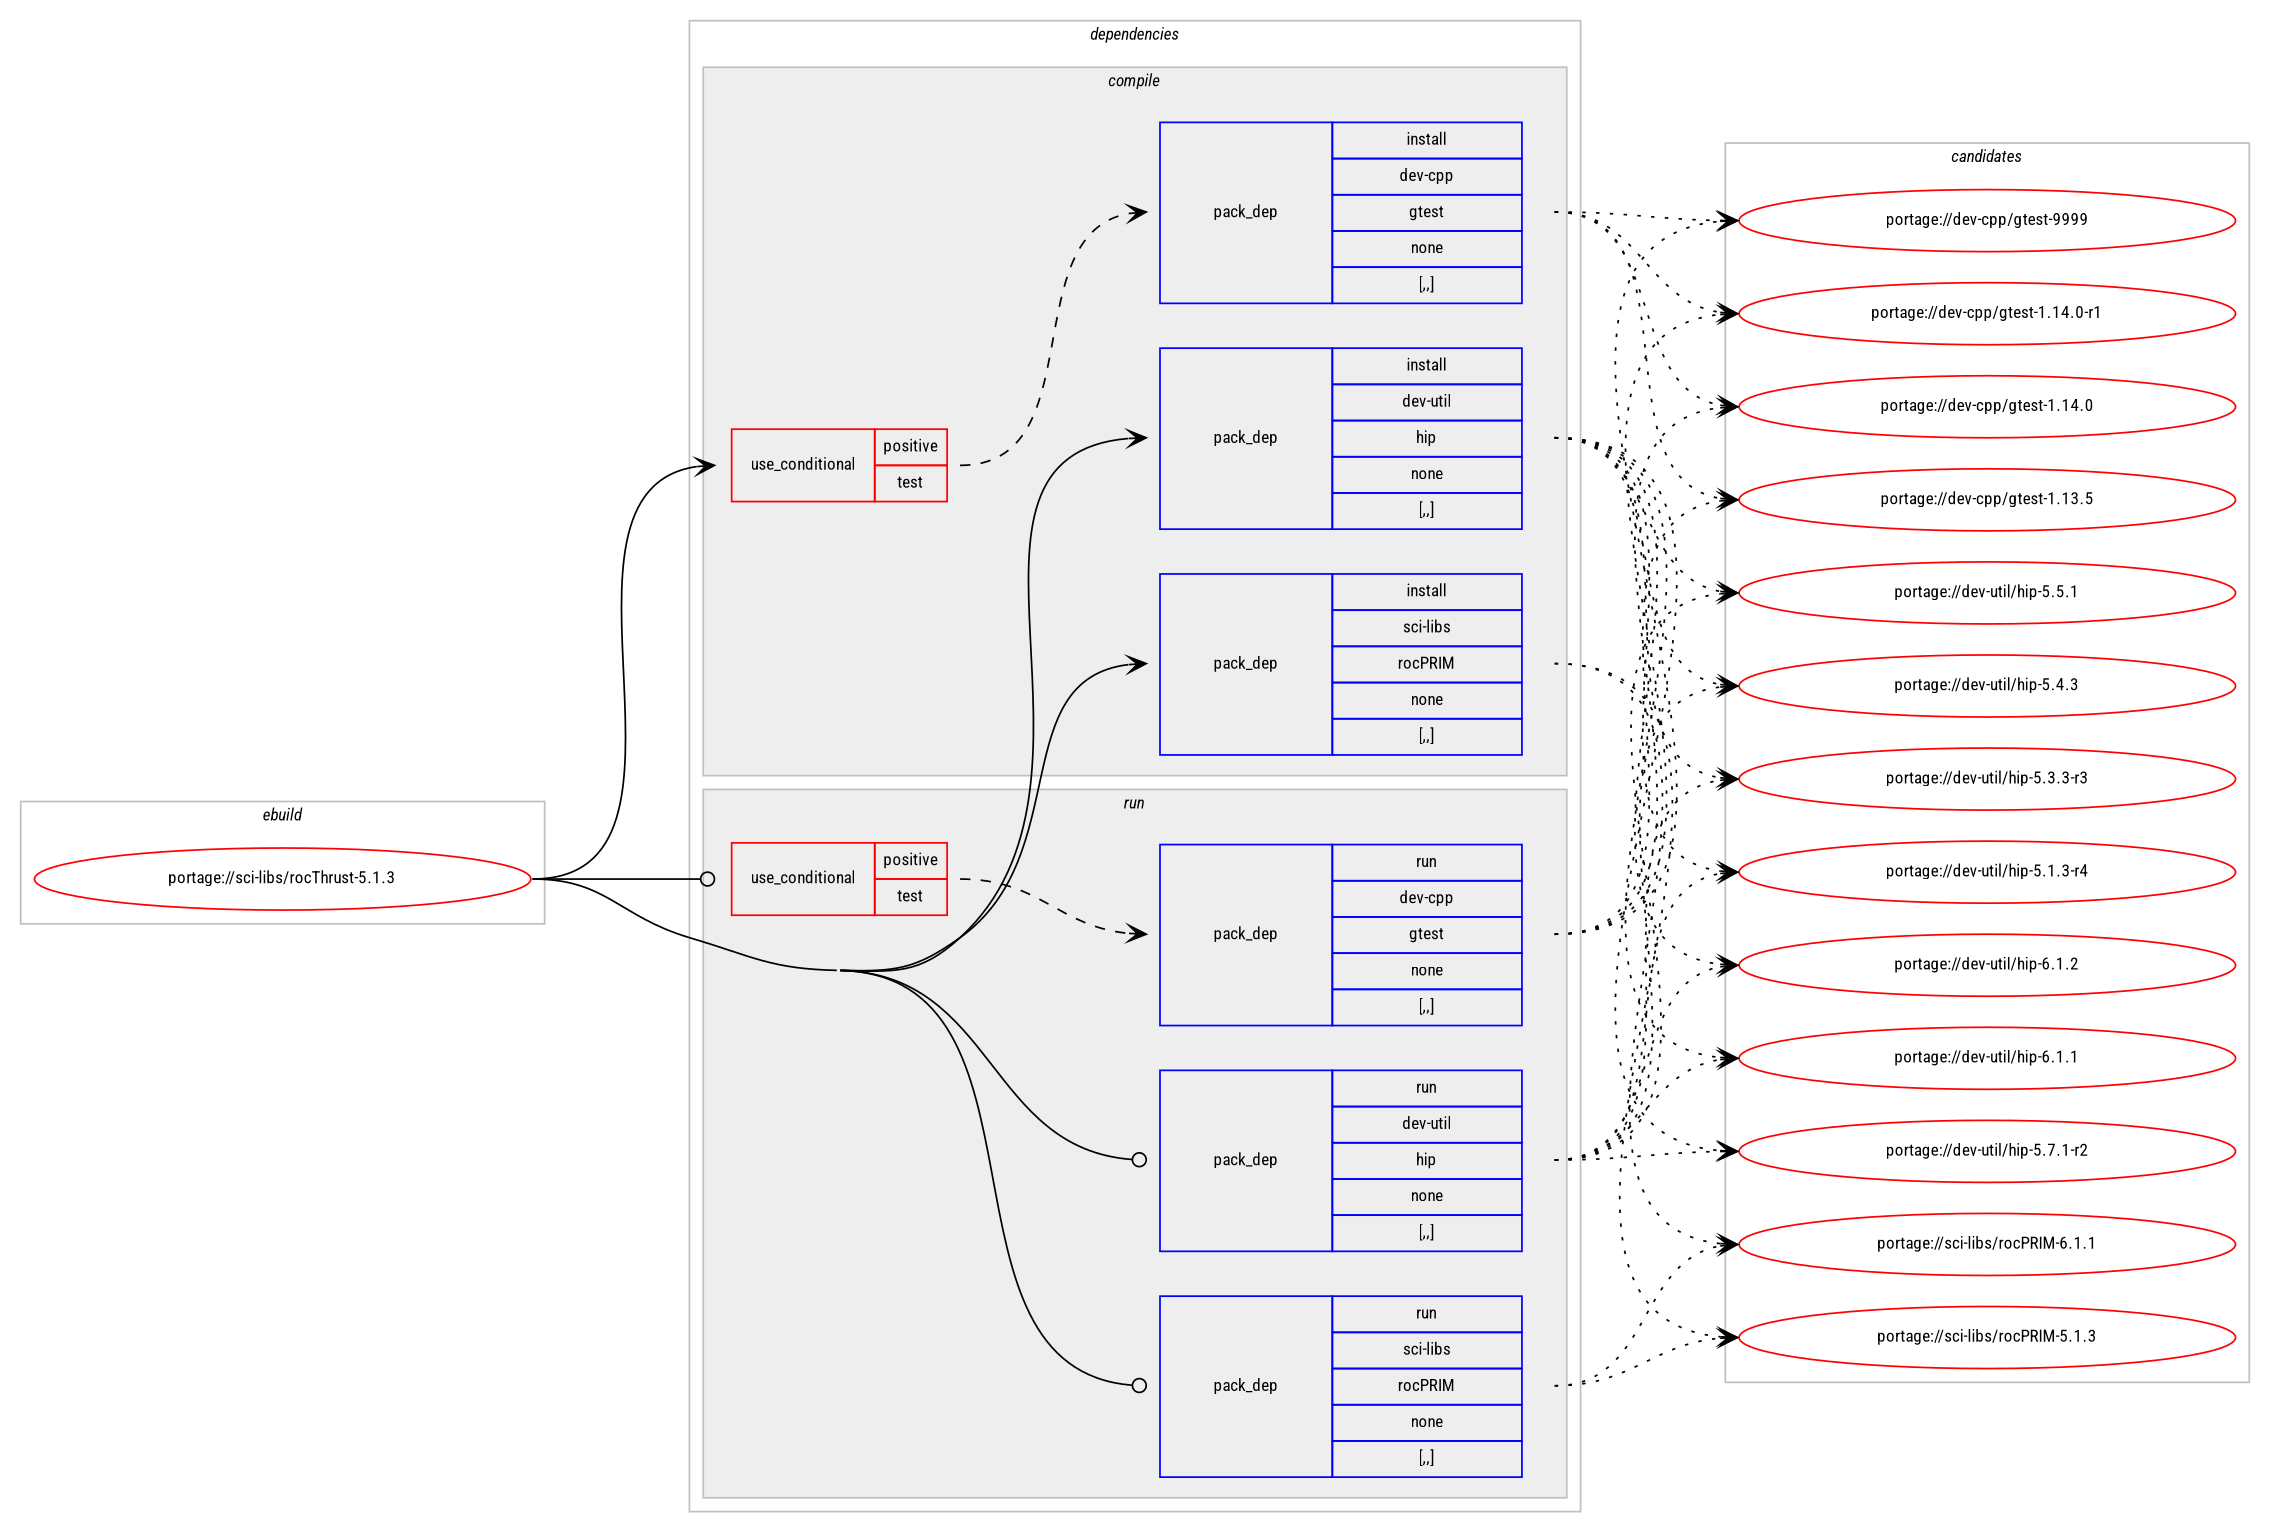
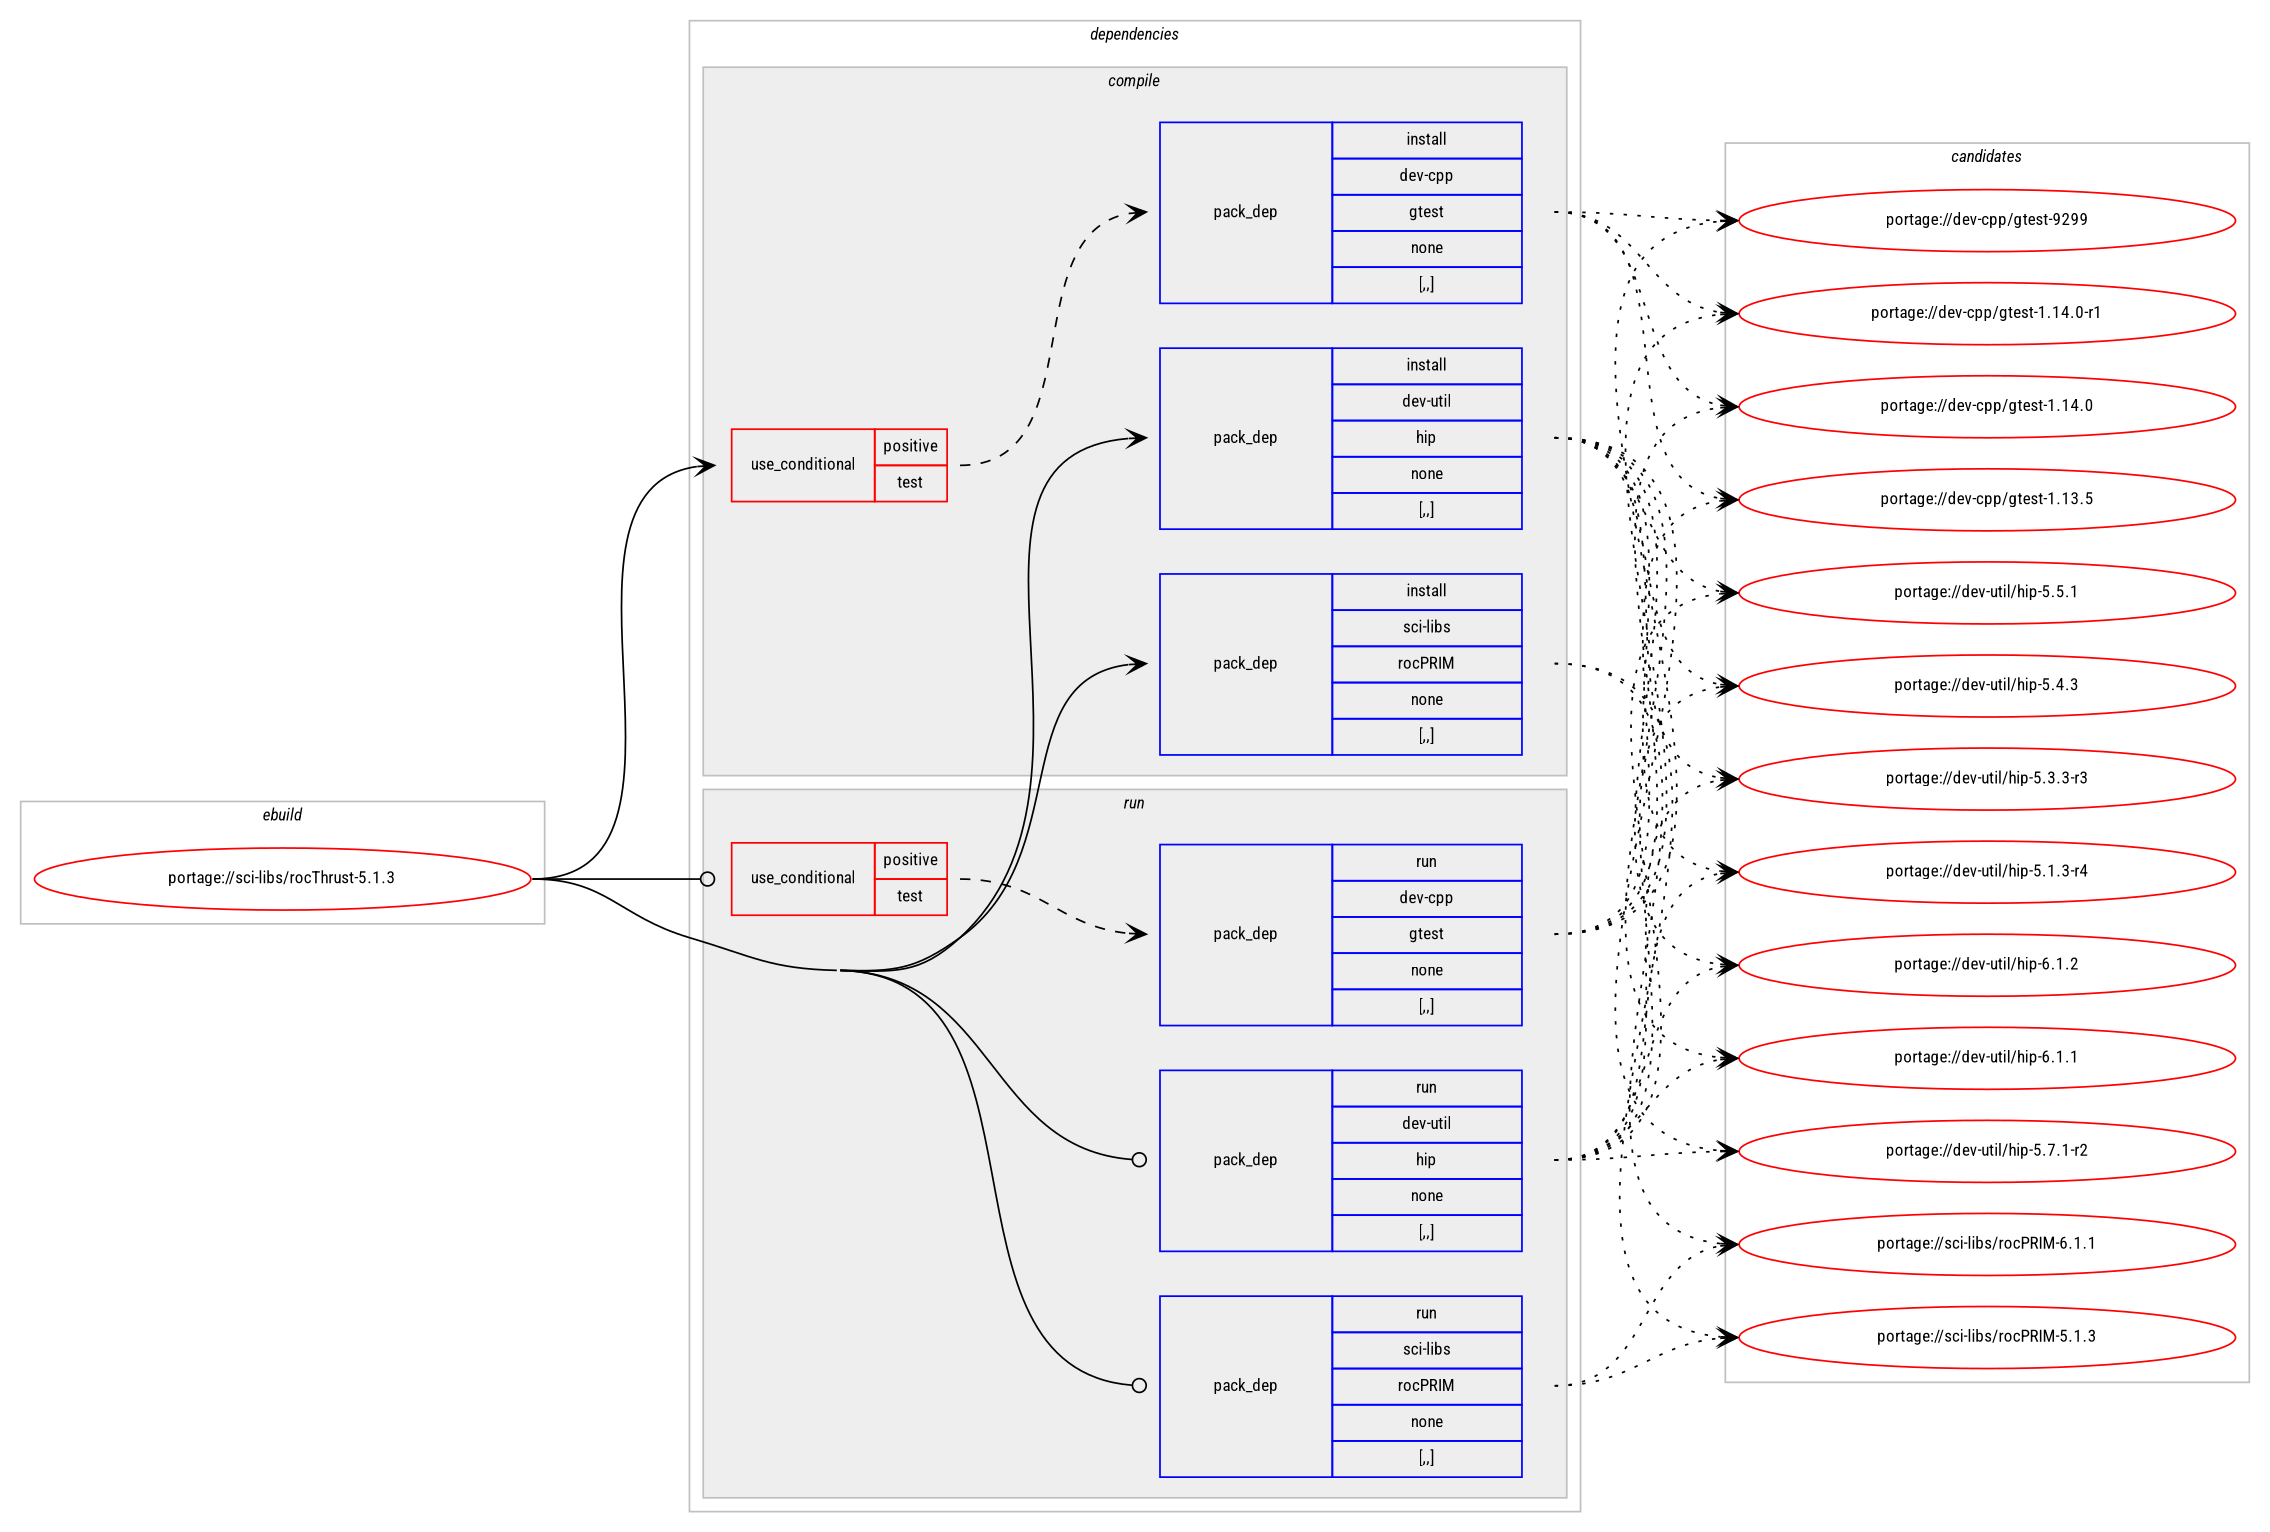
node "portage://dev-cpp/gtest-9999": label "portage://dev-cpp/gtest-9999" -> "portage://dev-cpp/gtest-9299"
